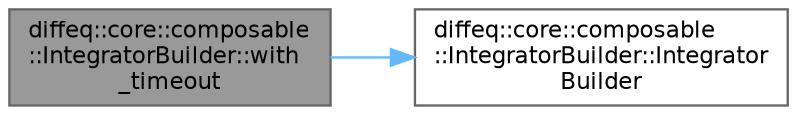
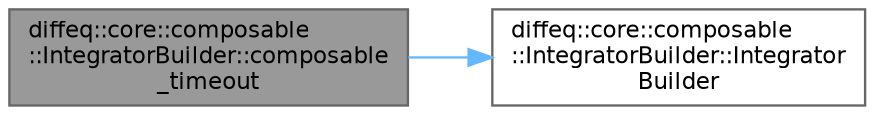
node "diffeq::core::composable ::IntegratorBuilder::with _timeout": label "diffeq::core::composable ::IntegratorBuilder::with _timeout" -> "diffeq::core::composable ::IntegratorBuilder::composable _timeout"
